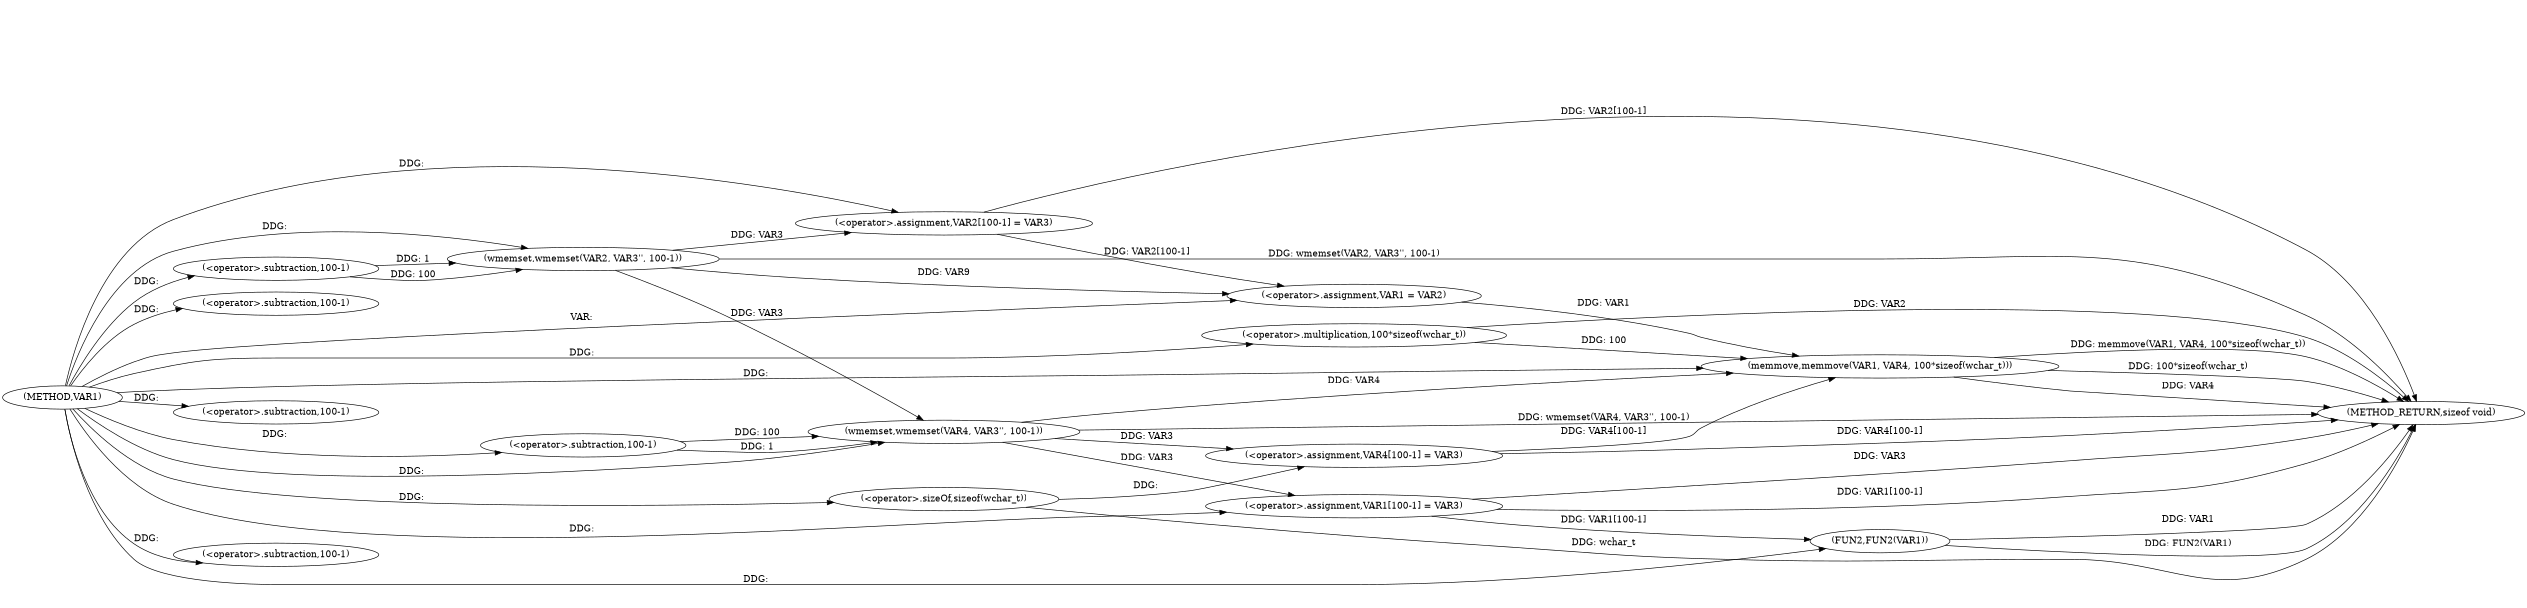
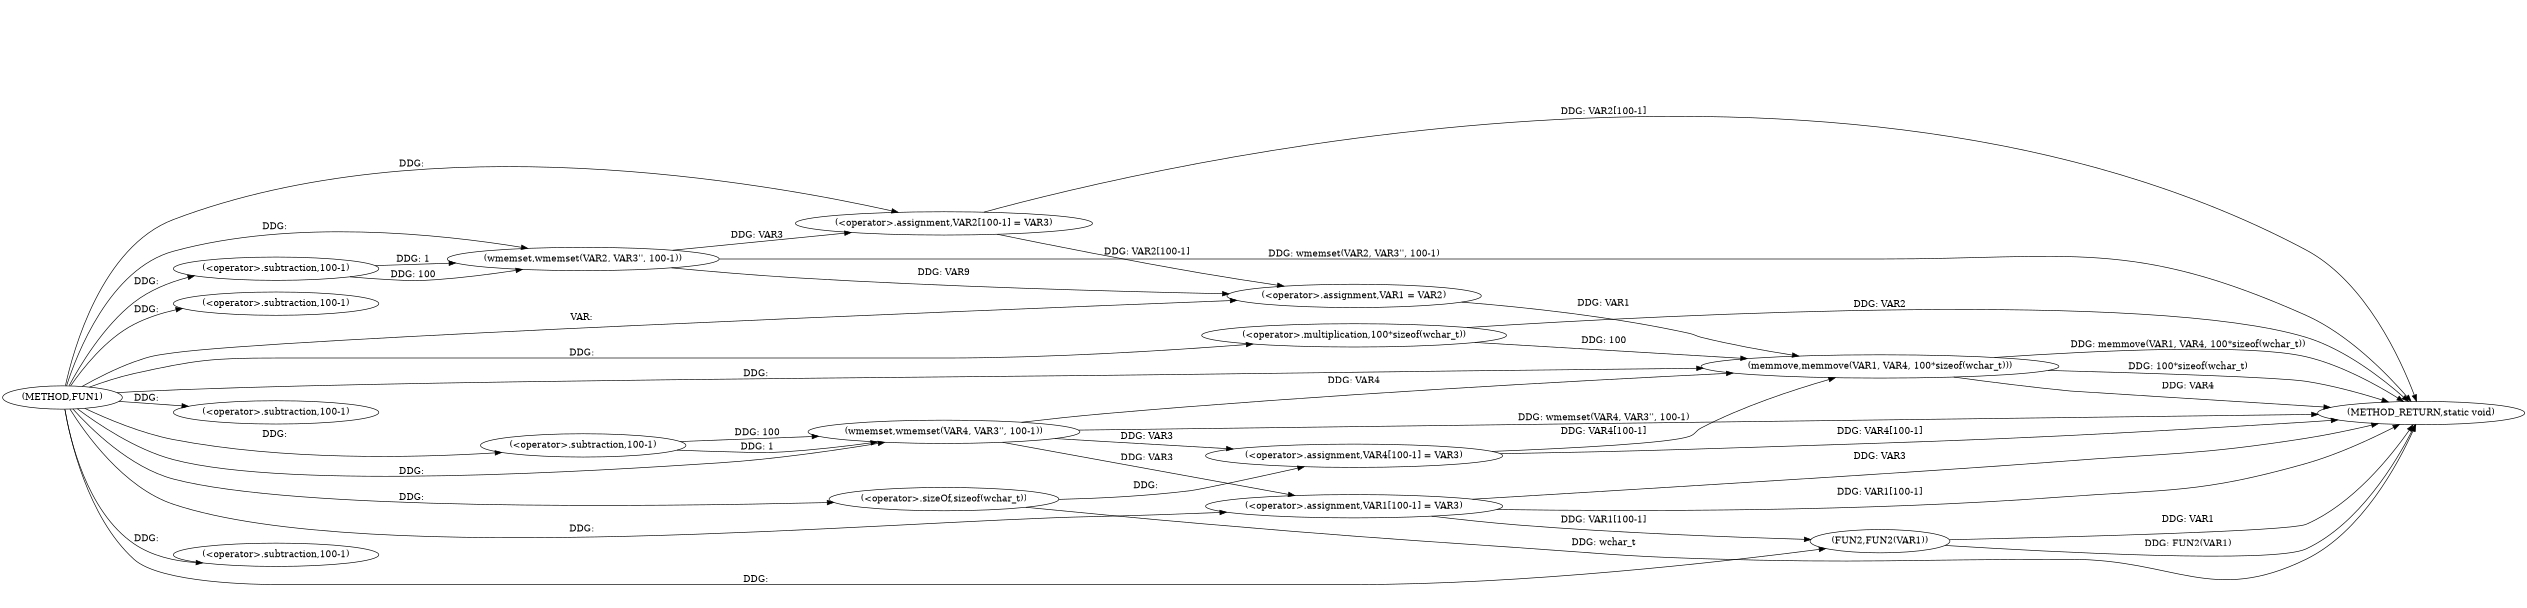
edge "(wmemset,wmemset(VAR2, VAR3'', 100-1))" -> "(wmemset,wmemset(VAR4, VAR3'', 100-1))": removed, label "DDG: VAR3"
node "(METHOD,VAR1)": label "(METHOD,VAR1)" -> "(METHOD,FUN1)"
node "(METHOD_RETURN,sizeof void)": label "(METHOD_RETURN,sizeof void)" -> "(METHOD_RETURN,static void)"
